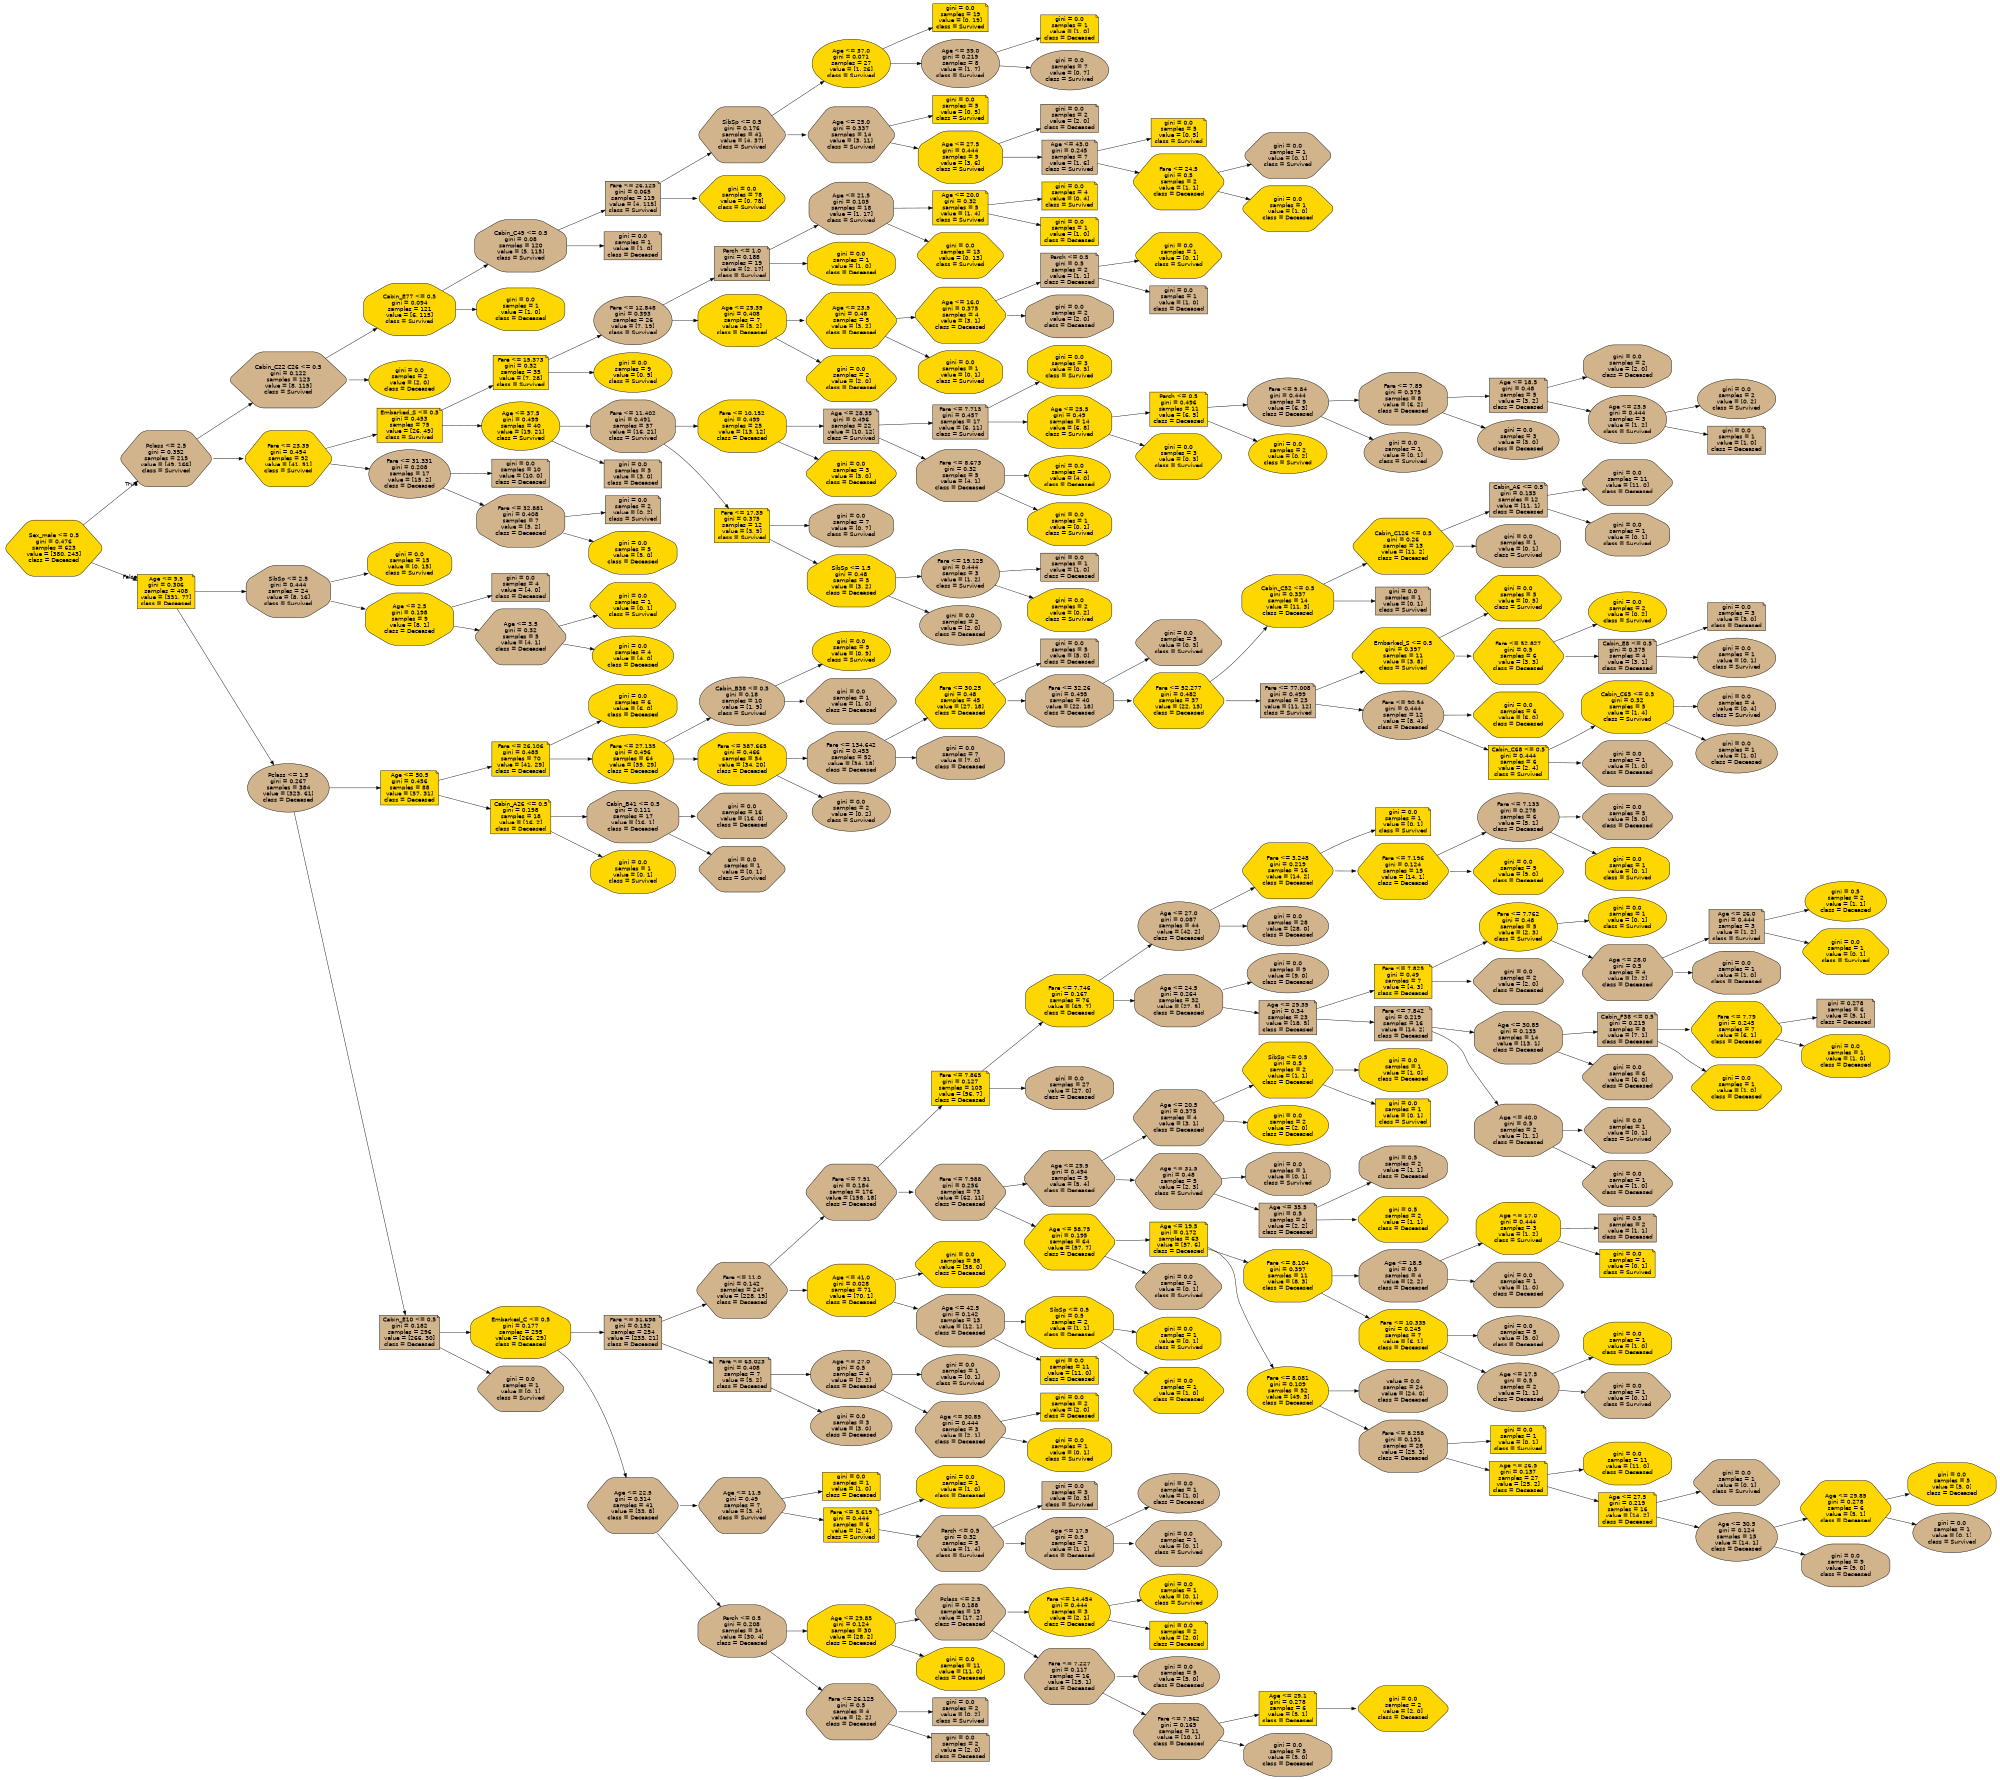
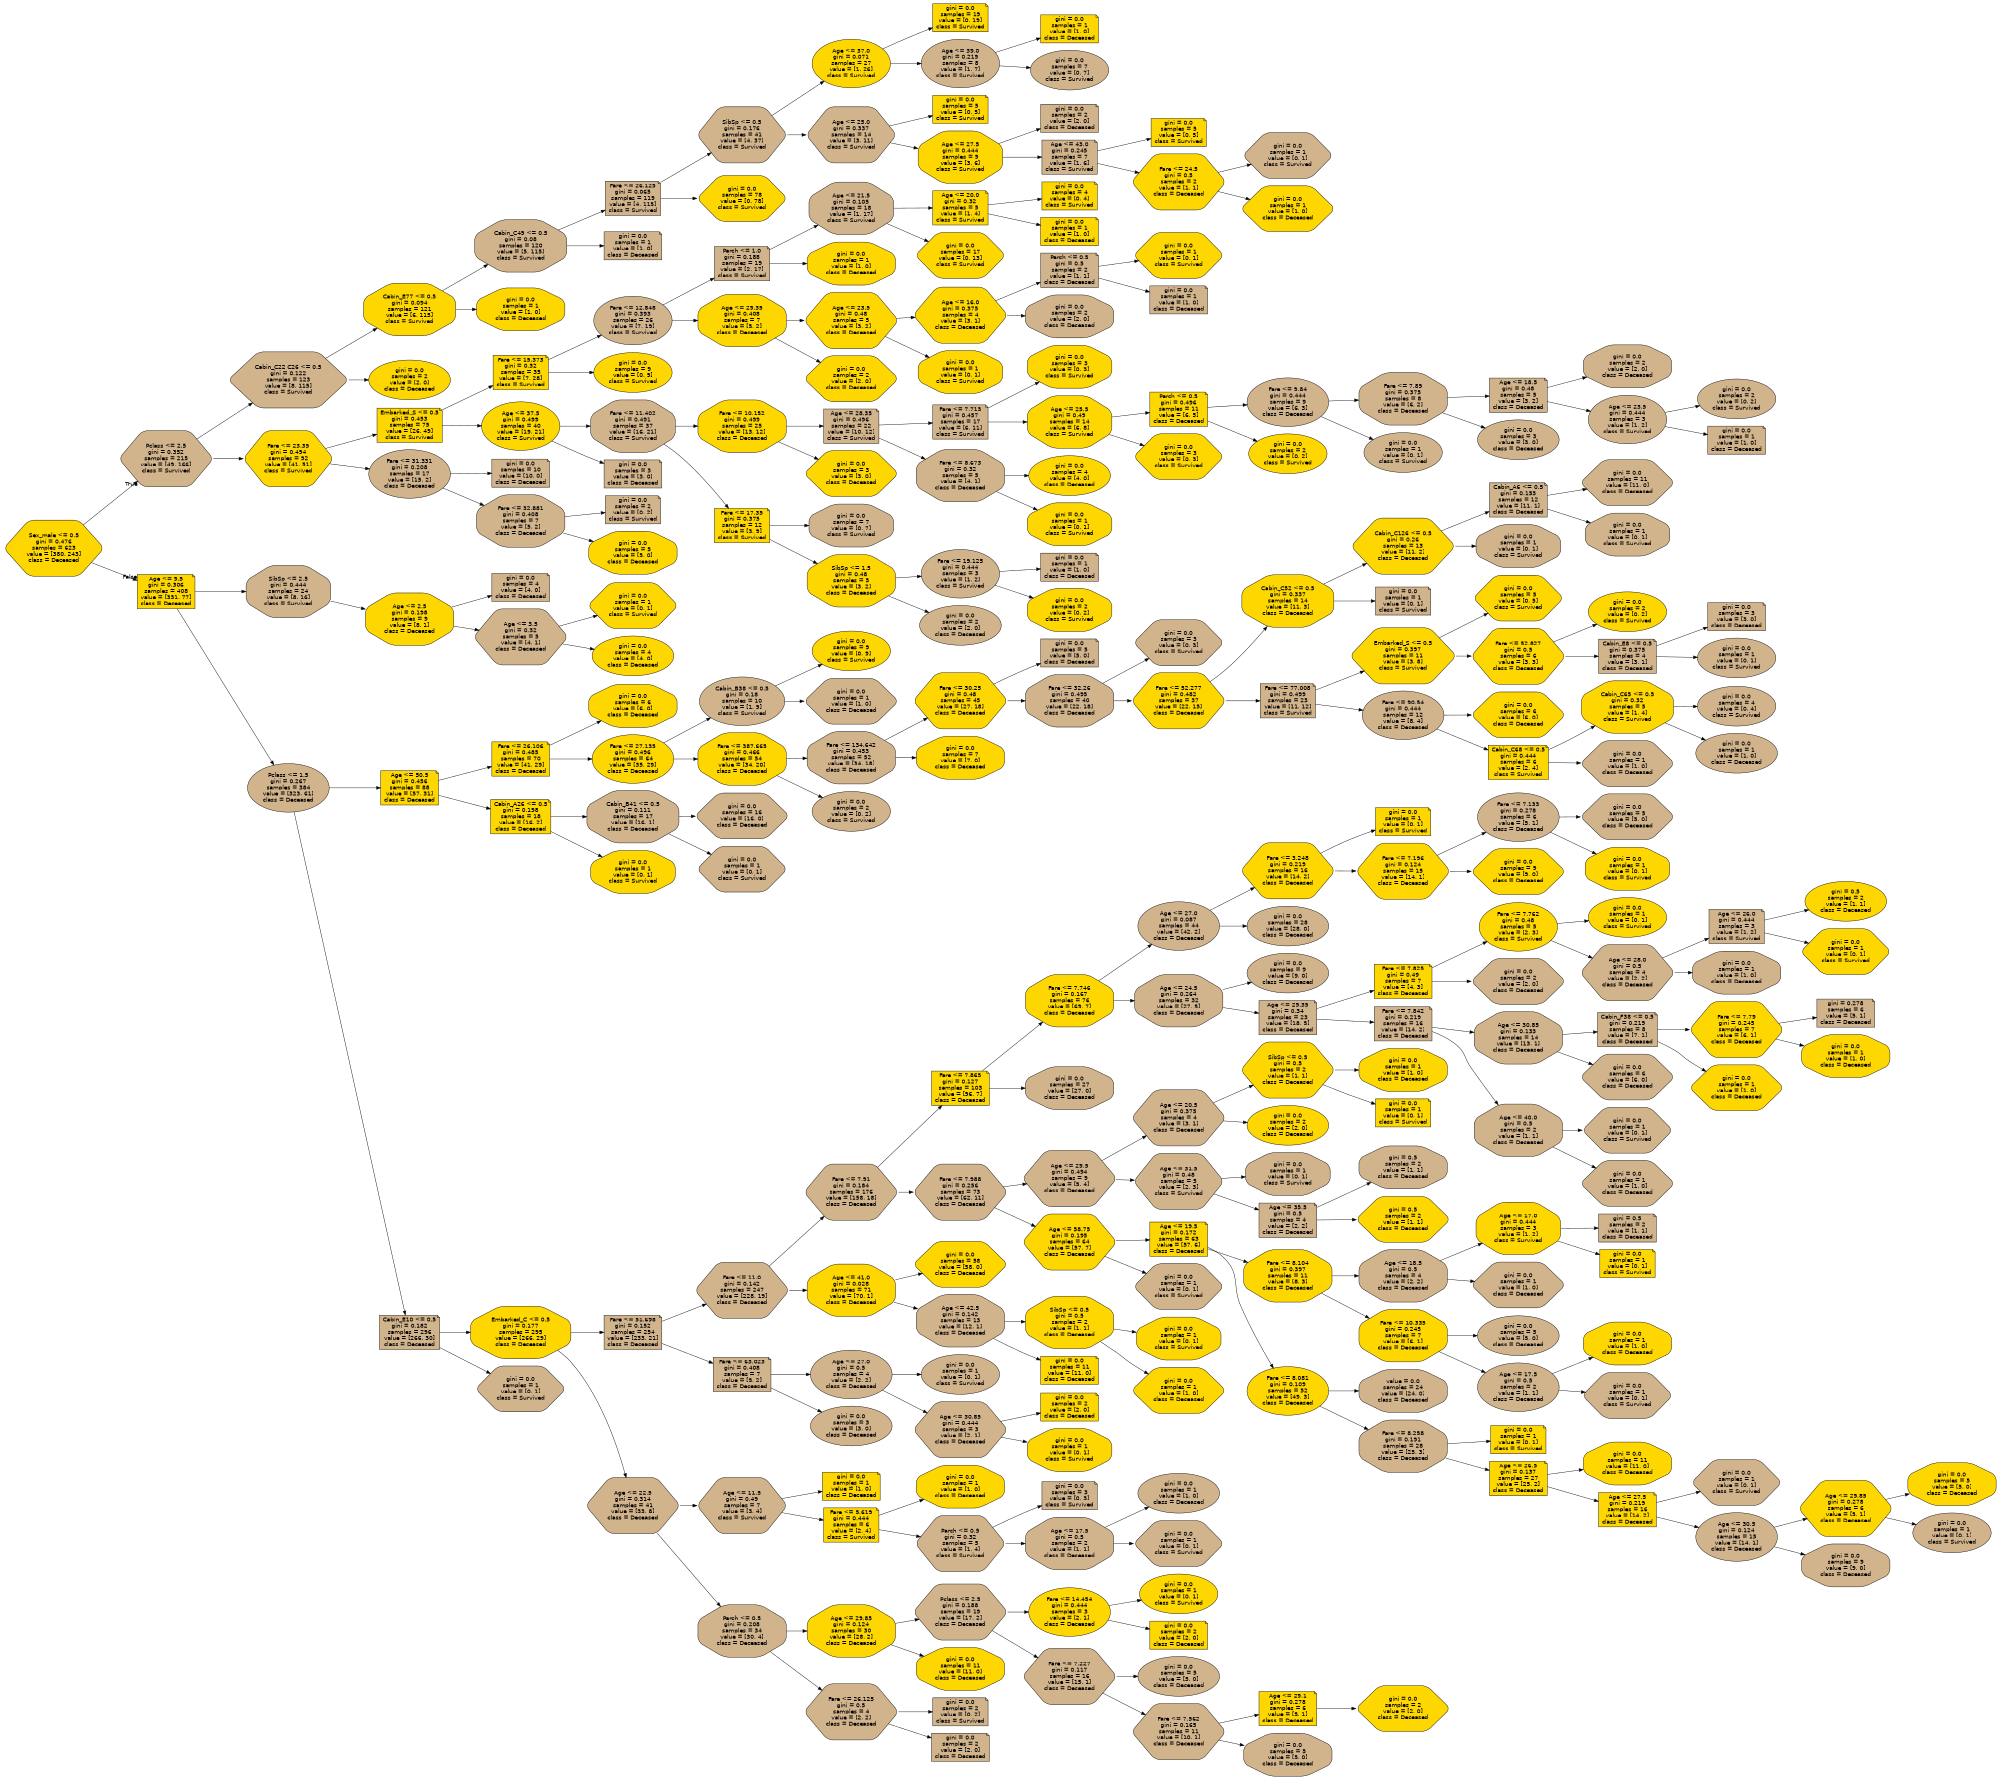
node "gini = 0.0 samples = 13 value = [0, 13] class = Survived": label "gini = 0.0 samples = 13 value = [0, 13] class = Survived" -> "gini = 0.0 samples = 17 value = [0, 13] class = Survived"
node "gini = 0.0 samples = 15 value = [0, 15] class = Survived": removed
node "gini = 0.0 samples = 7 value = [7, 0] class = Deceased": fillcolor tan -> gold
